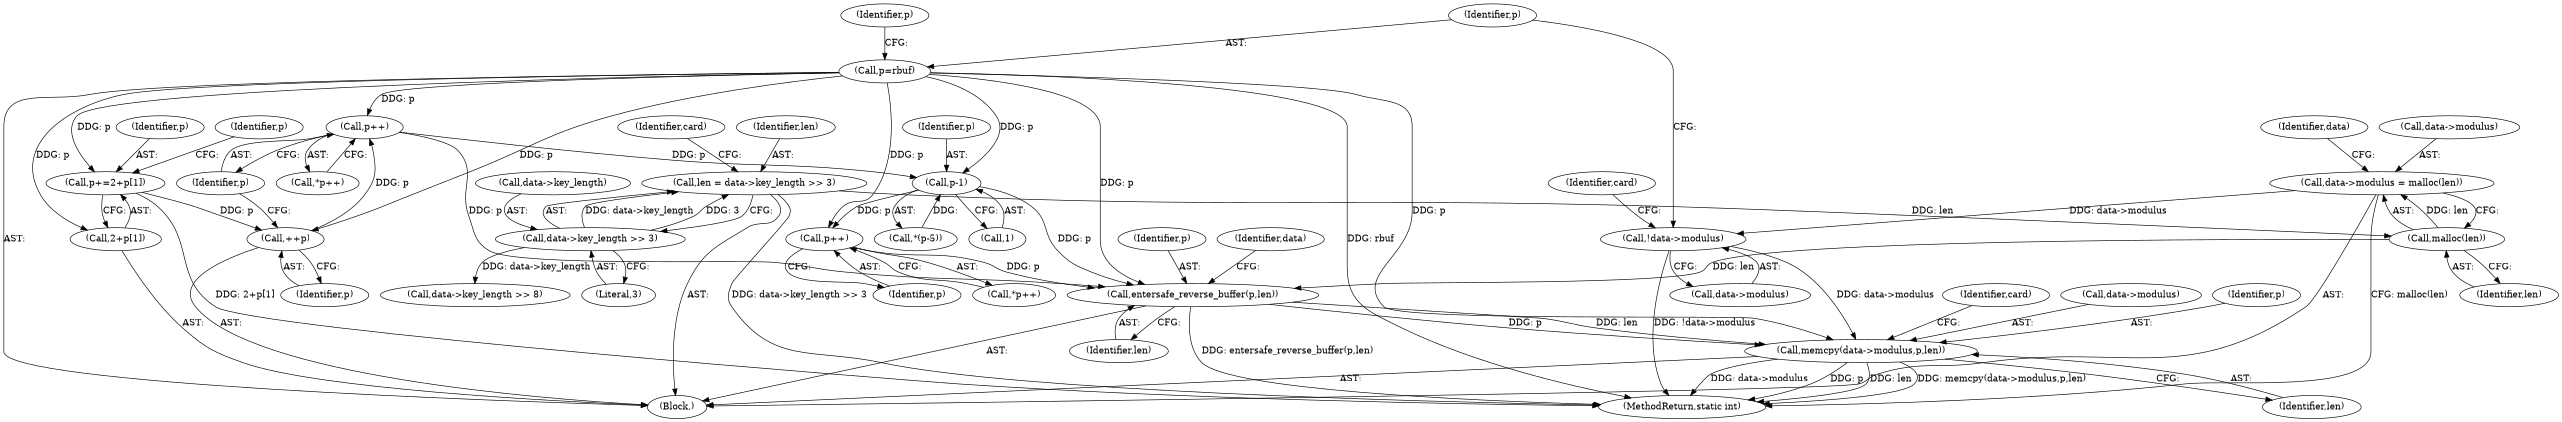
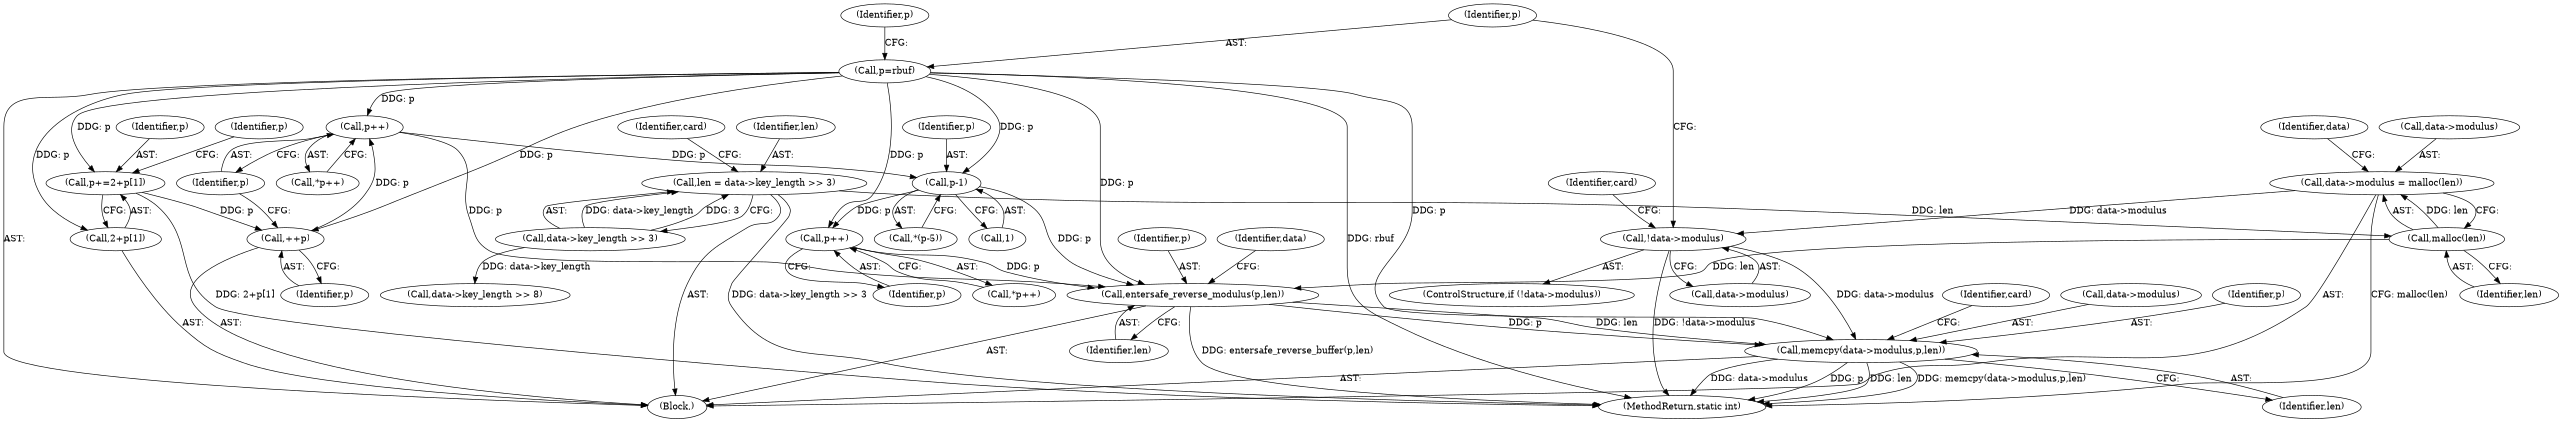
node "(Call,data->key_length)": removed
edge "(Call,*(p-5))" -> "(Call,p-1)": label "DDG: " -> "CFG: "
node "(Literal,3)": removed
node "(Call,entersafe_reverse_buffer(p,len))": label "(Call,entersafe_reverse_buffer(p,len))" -> "(Call,entersafe_reverse_modulus(p,len))"
node "(ControlStructure,if (!data->modulus))": added
